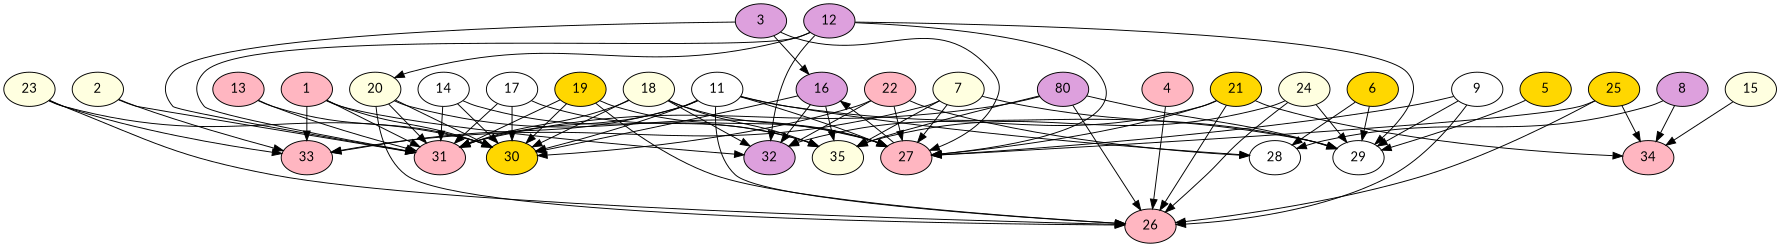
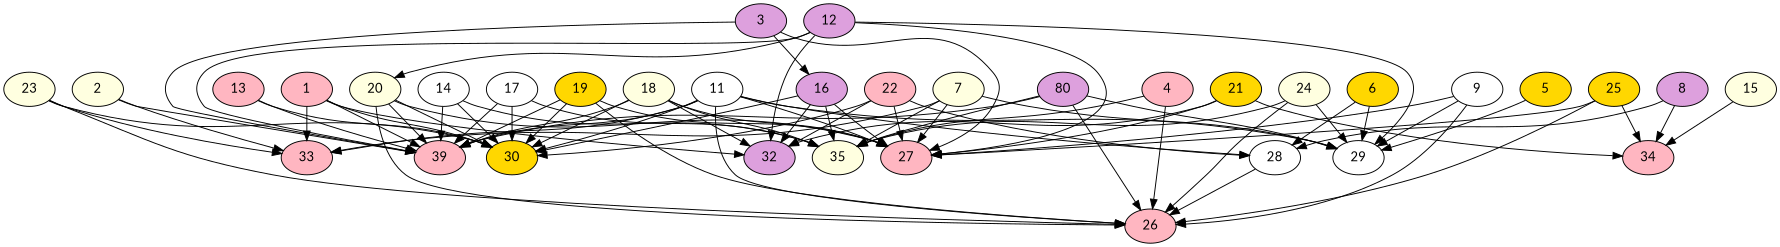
edge "4" -> "35": added
edge "27" -> "16": reversed
node "31": label "31" -> "39"
edge "21" -> "26": now "28" -> "26"
